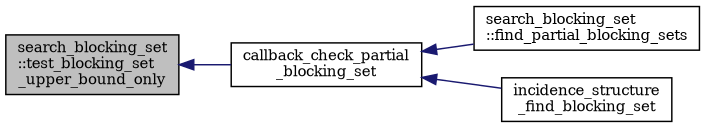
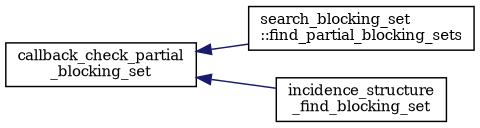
node "search_blocking_set ::test_blocking_set _upper_bound_only": removed
